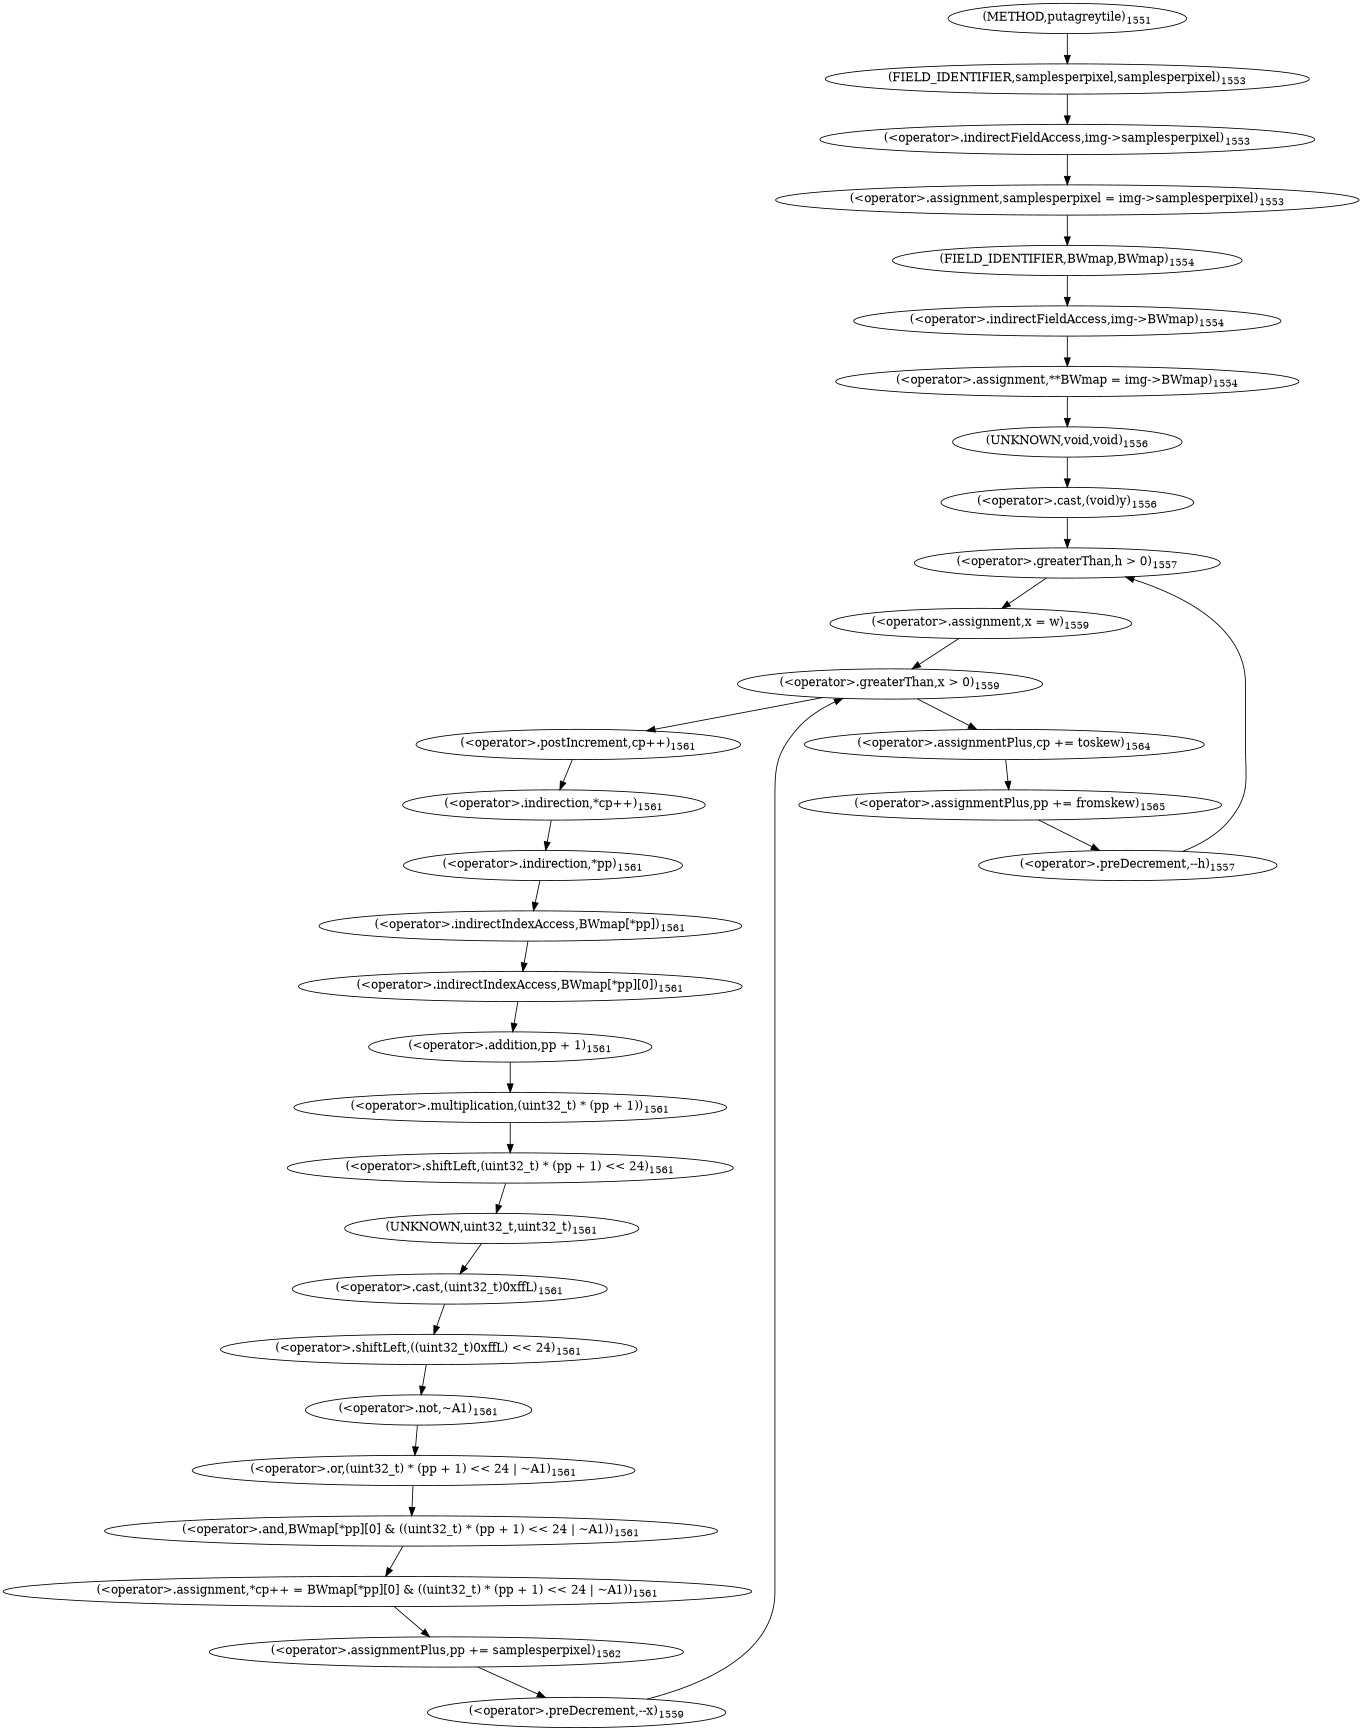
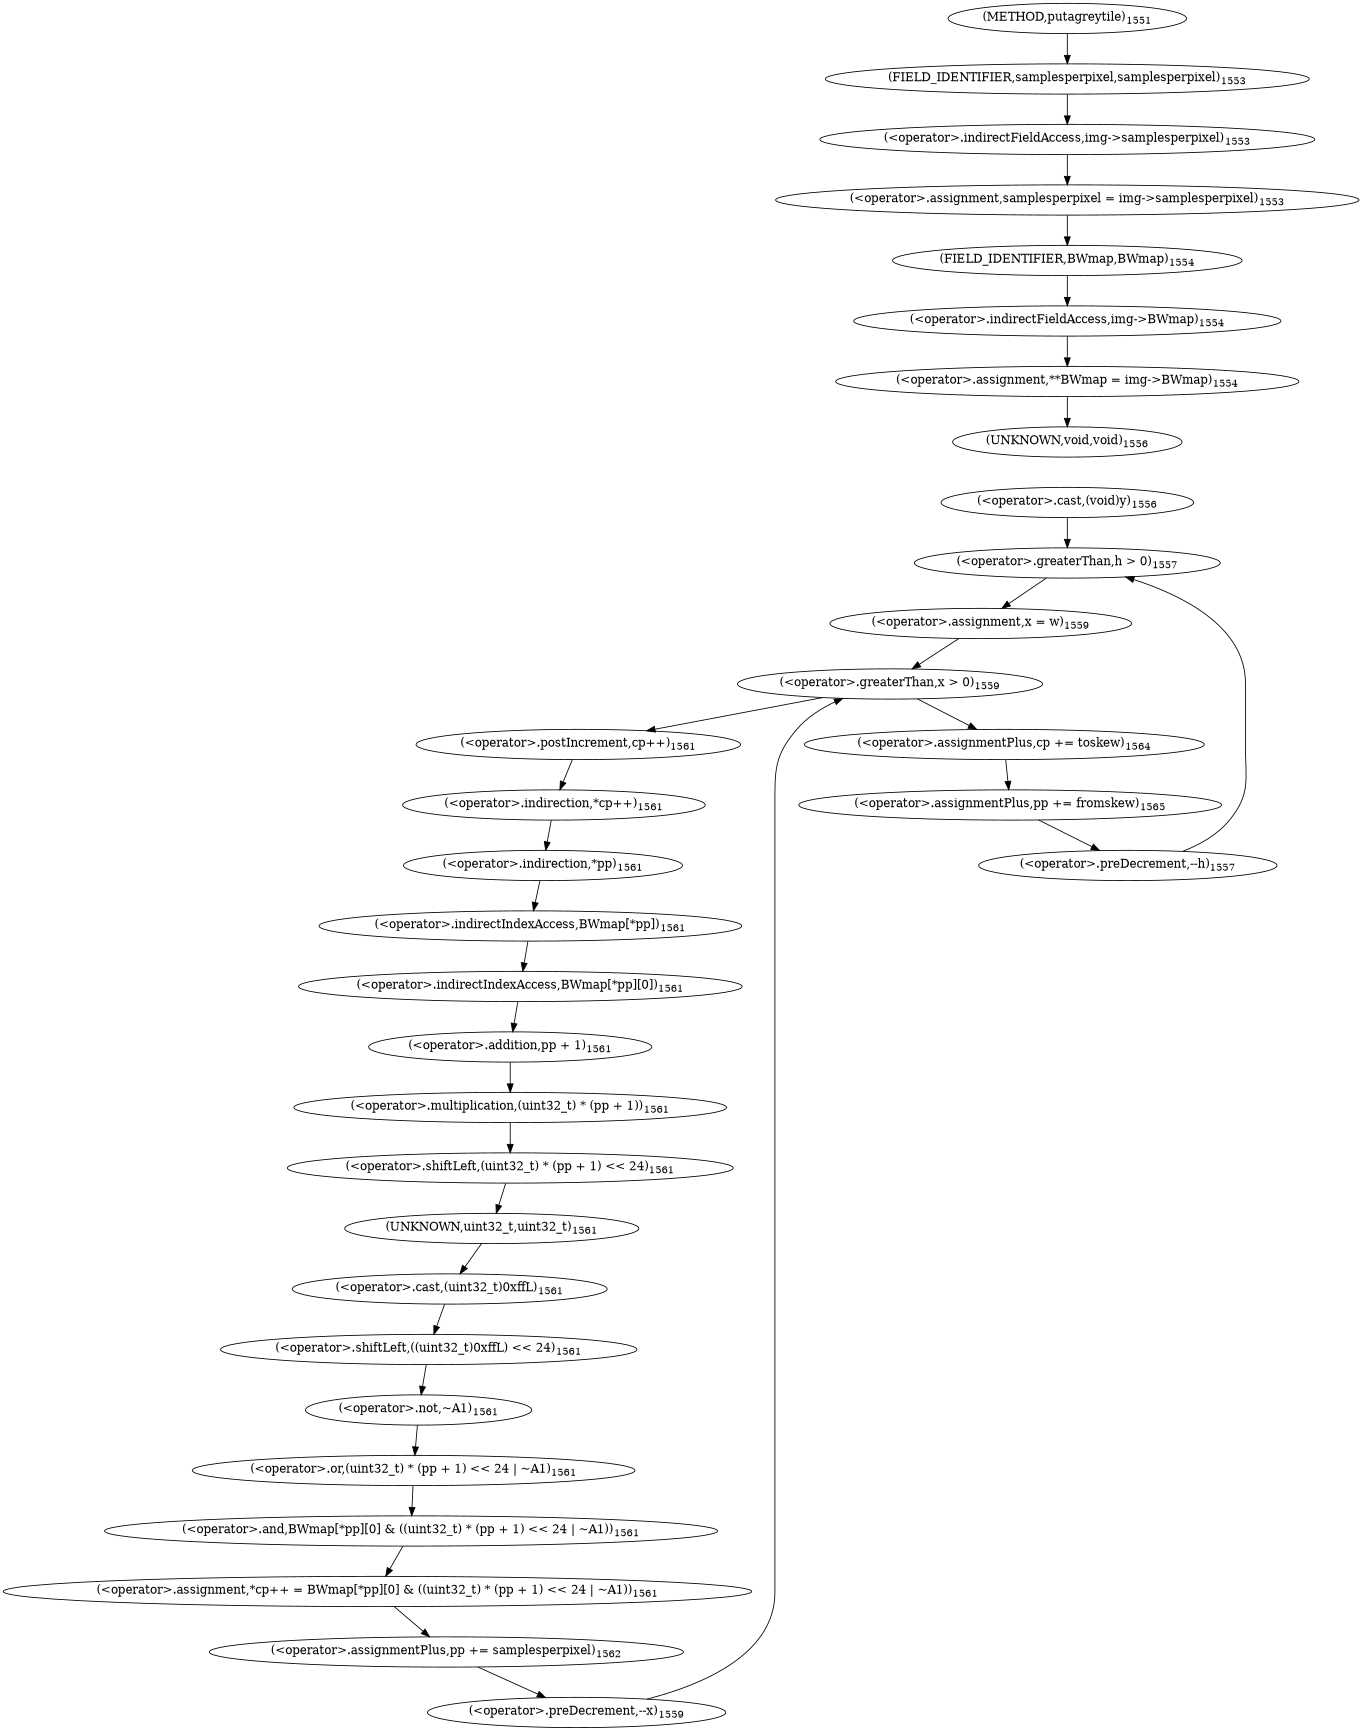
edge "(UNKNOWN,void,void)" -> "(<operator>.cast,(void)y)": removed
